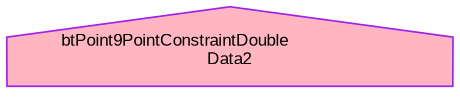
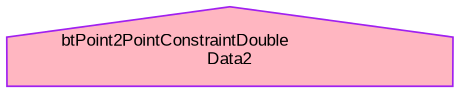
node "btPoint9PointConstraintDouble Data2": label "btPoint9PointConstraintDouble Data2" -> "btPoint2PointConstraintDouble Data2"
